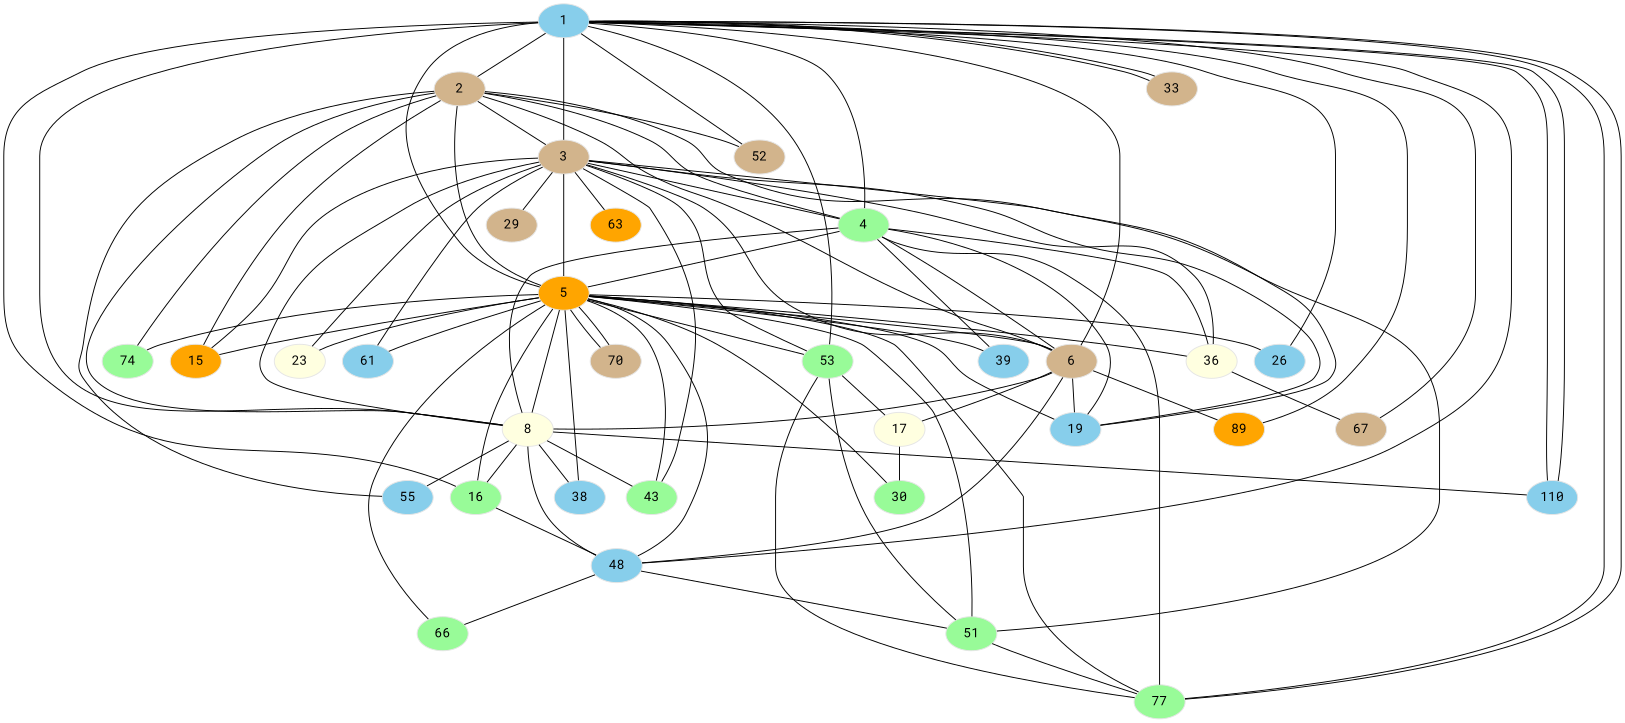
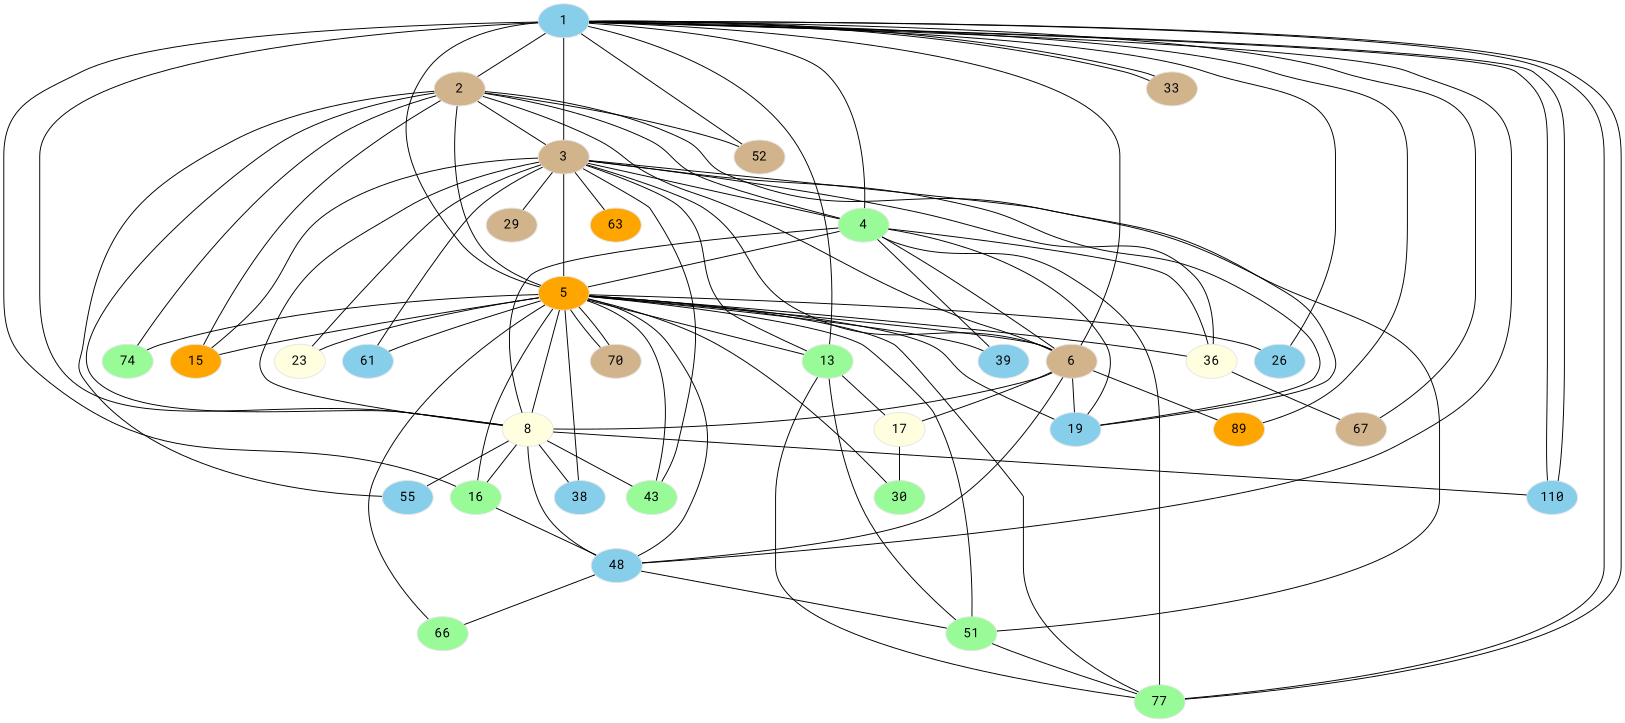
node "53": label "53" -> "13"
